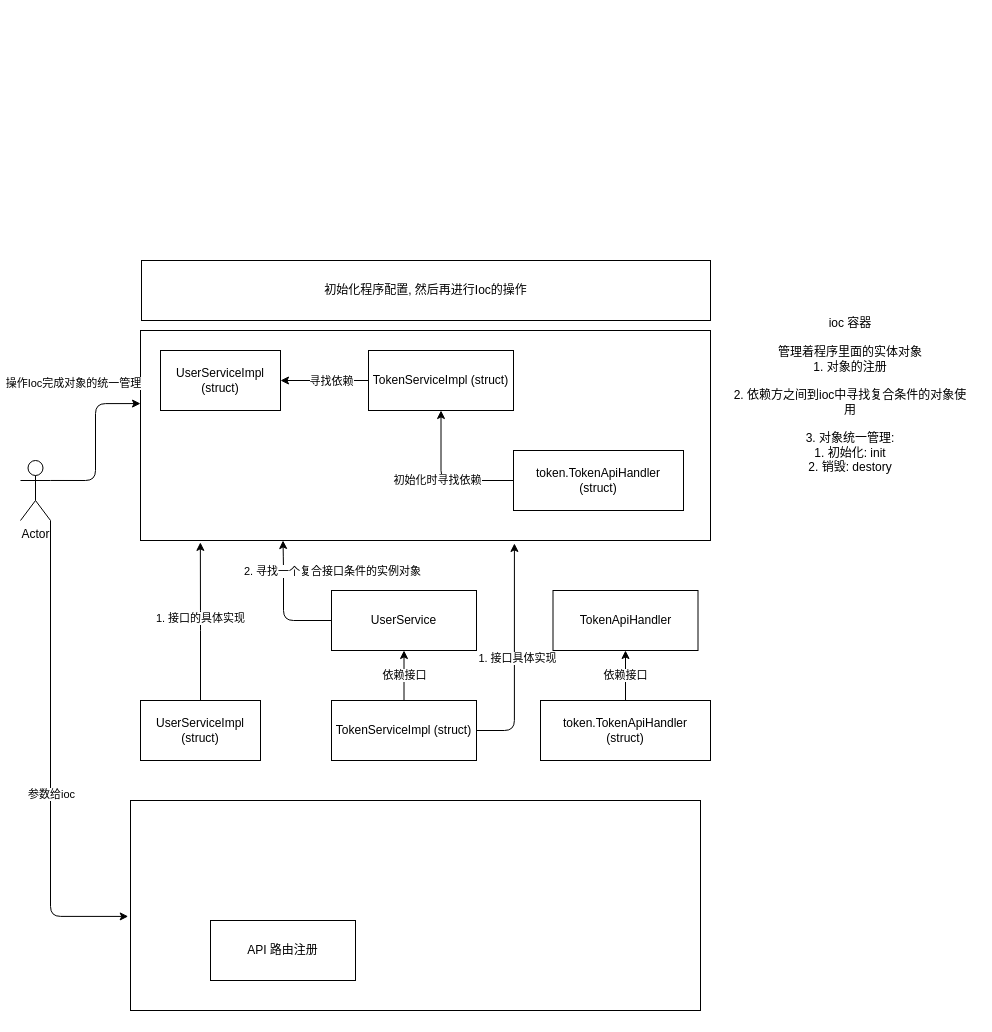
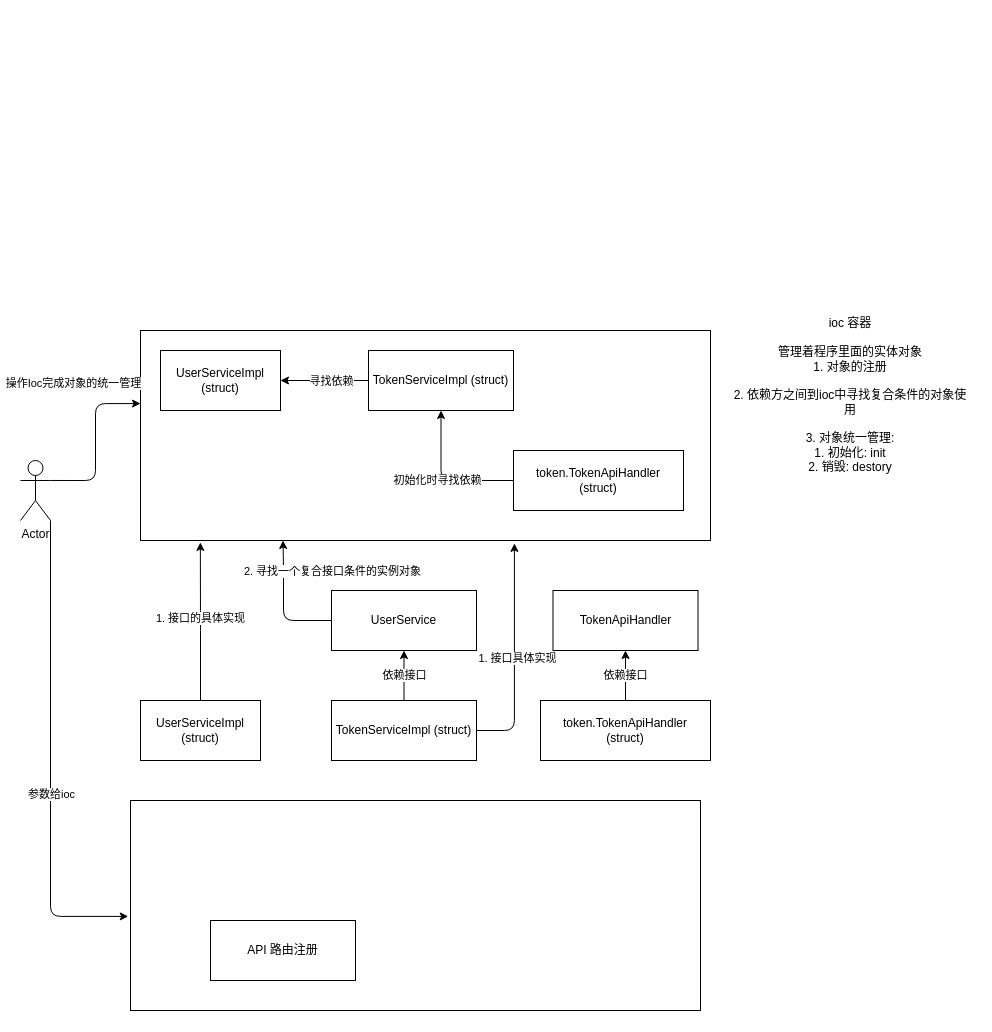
node "初始化程序配置, 然后再进行Ioc的操作": removed
